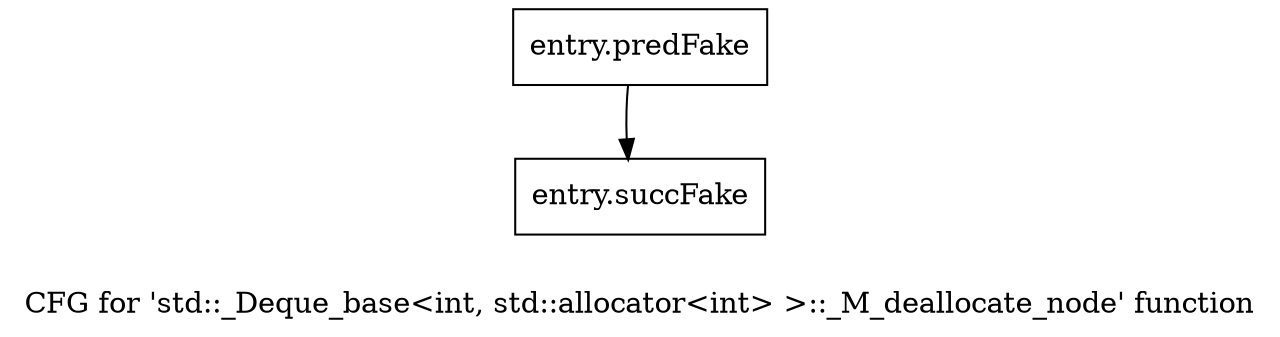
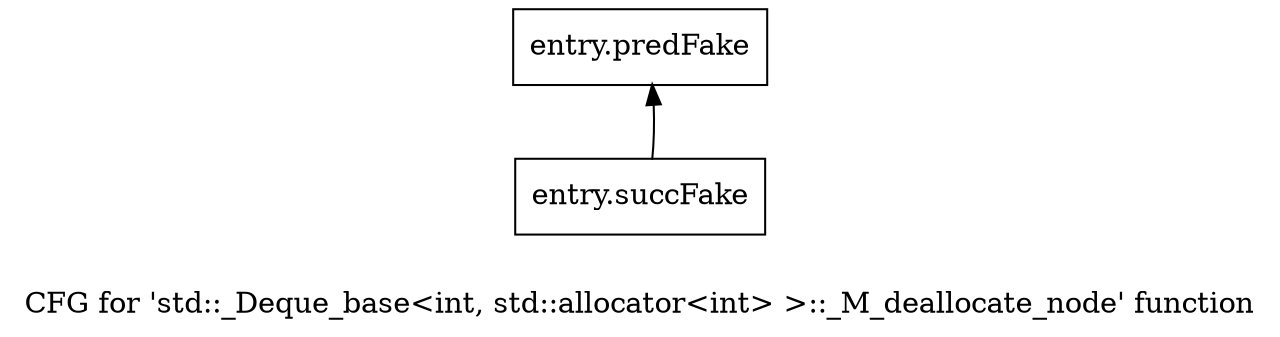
edge "entry.predFake" -> "entry.succFake": reversed
